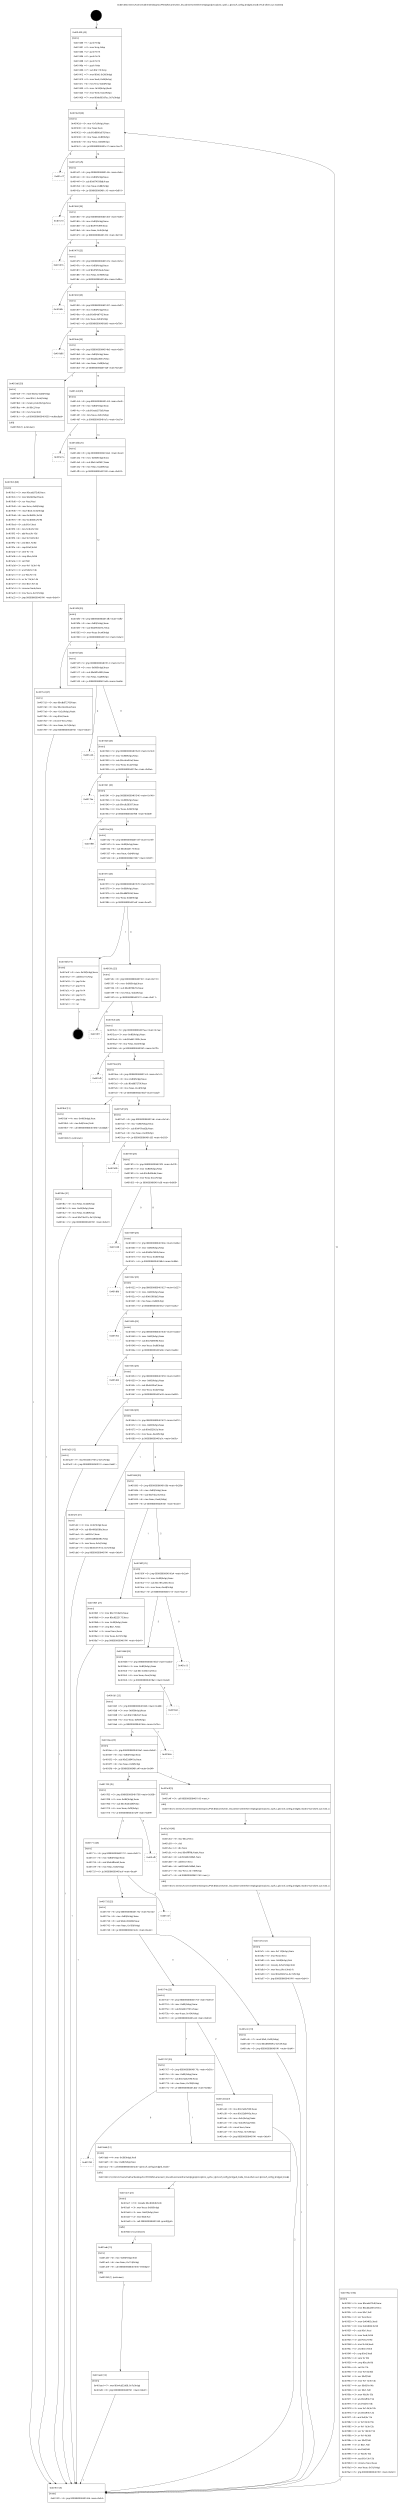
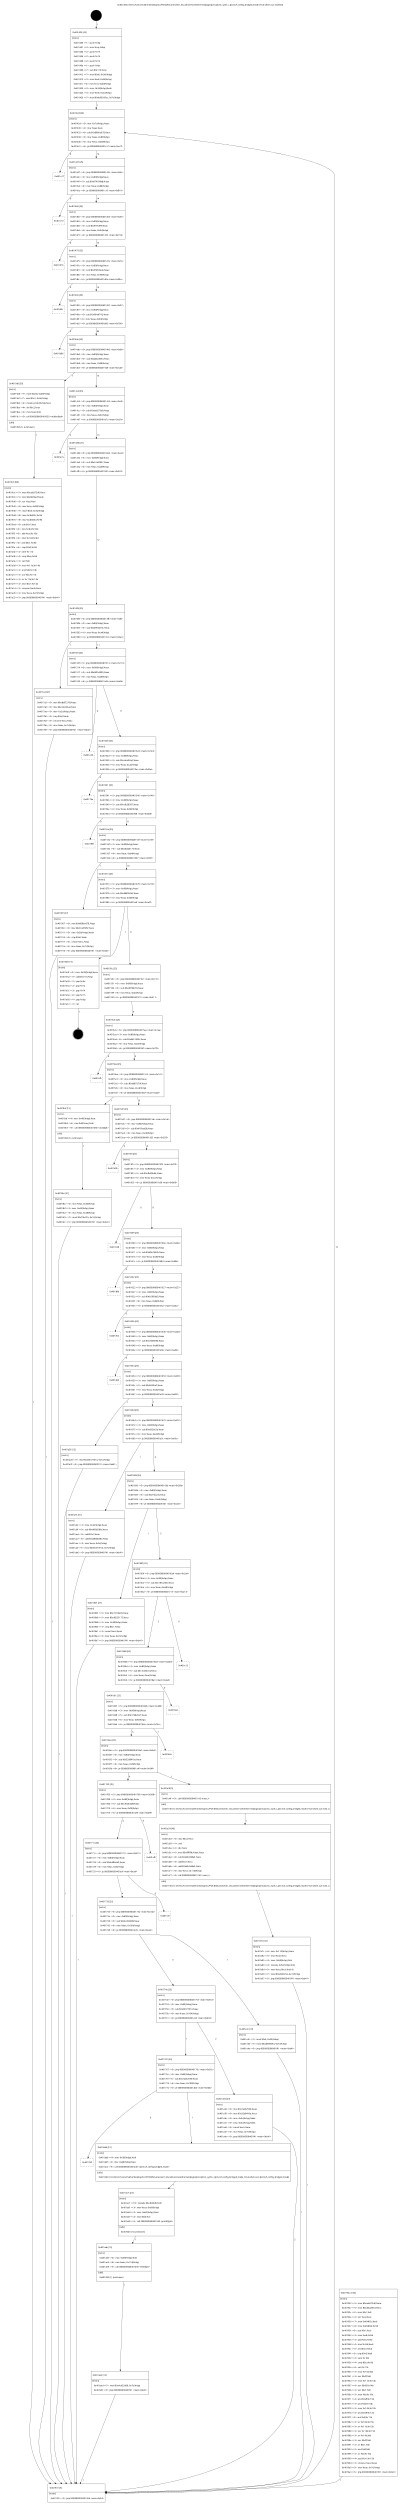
node "0x401907 [27]": added
node "0x401811": removed
